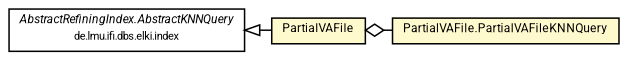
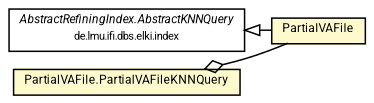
edge "PartialVAFile.PartialVAFileKNNQuery" -> "PartialVAFile": reversed
